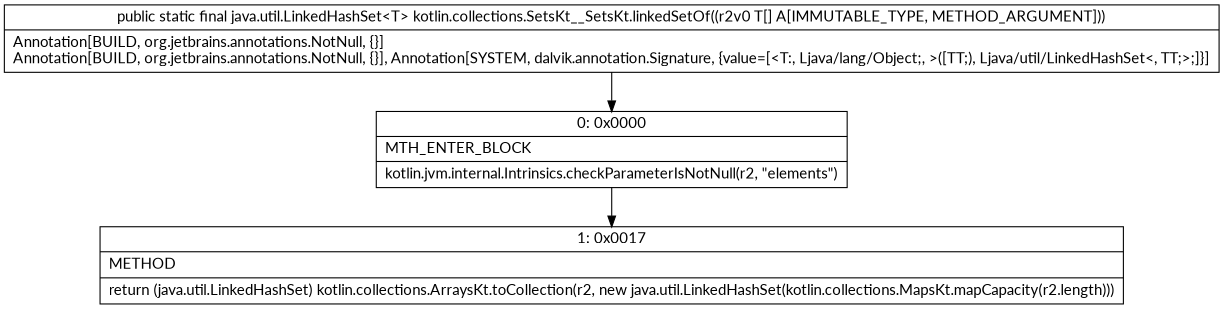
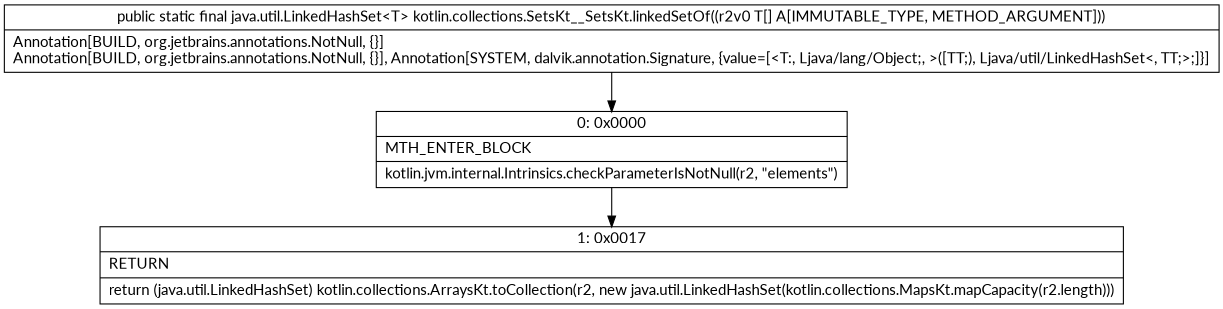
node "1: 0x0017": text "METHOD" -> "RETURN"
